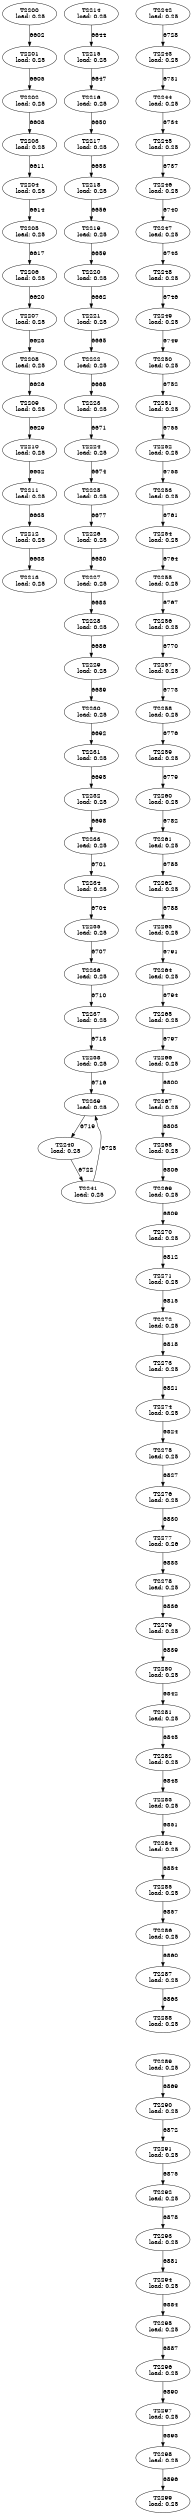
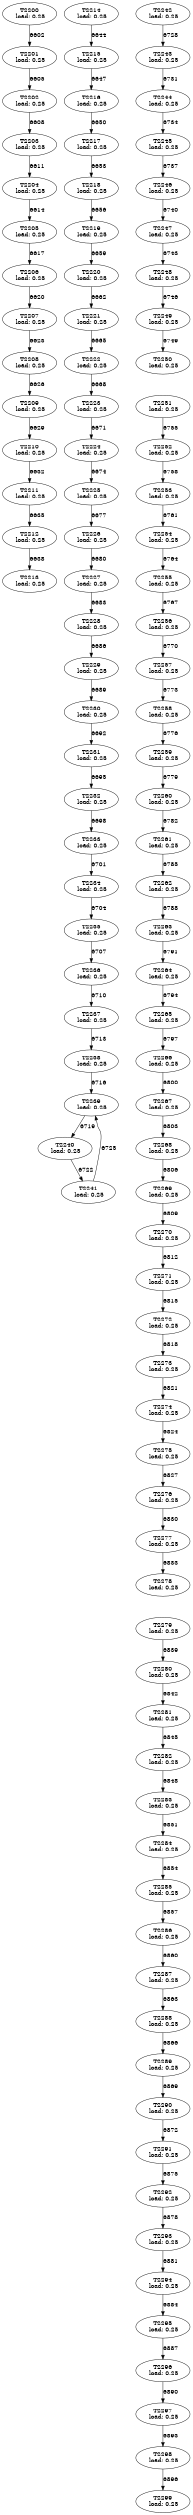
edge "T2250 load: 0.25" -> "T2251 load: 0.25": removed, label "6752"
node "T2277 load: 0.26": label "T2277 load: 0.26" -> "T2277 load: 0.25"
edge "T2278 load: 0.25" -> "T2279 load: 0.25": removed, label "6836"
edge "T2288 load: 0.25" -> "T2289 load: 0.25": added, label "6866"
